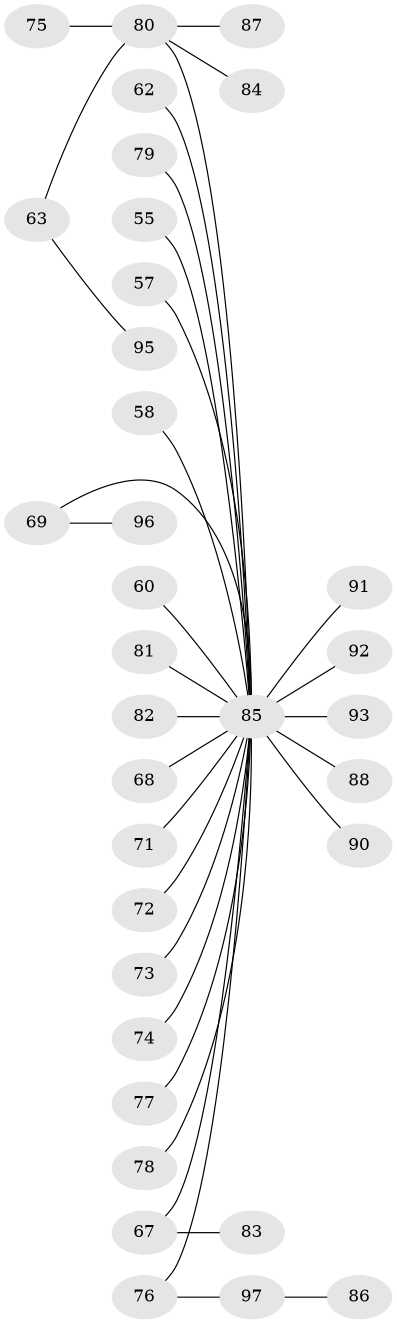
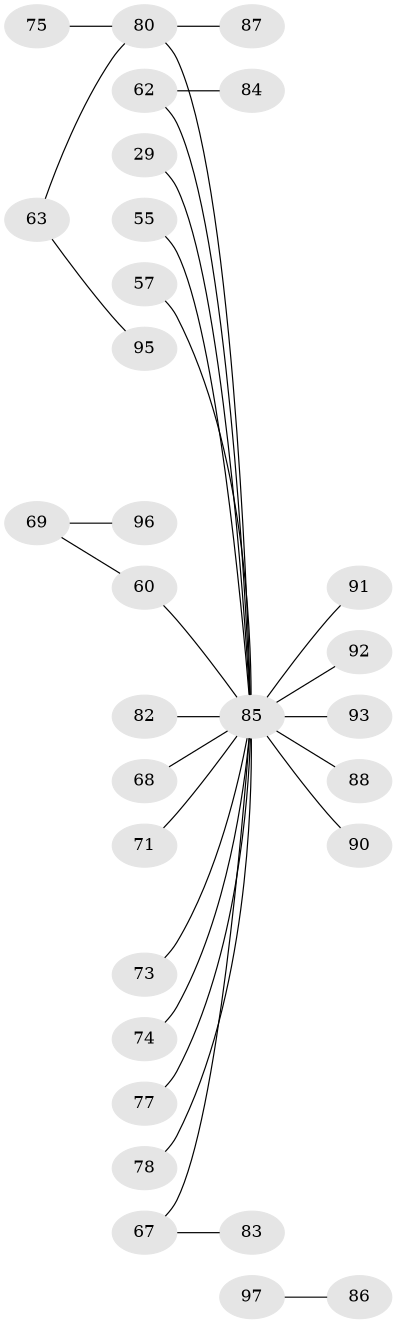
edge "80" -- "84": now "62" -- "84"
node "79": label "79" -> "29"
node "58": removed
edge "69" -- "85": now "69" -- "60"
node "81": removed
node "72": removed
node "76": removed
